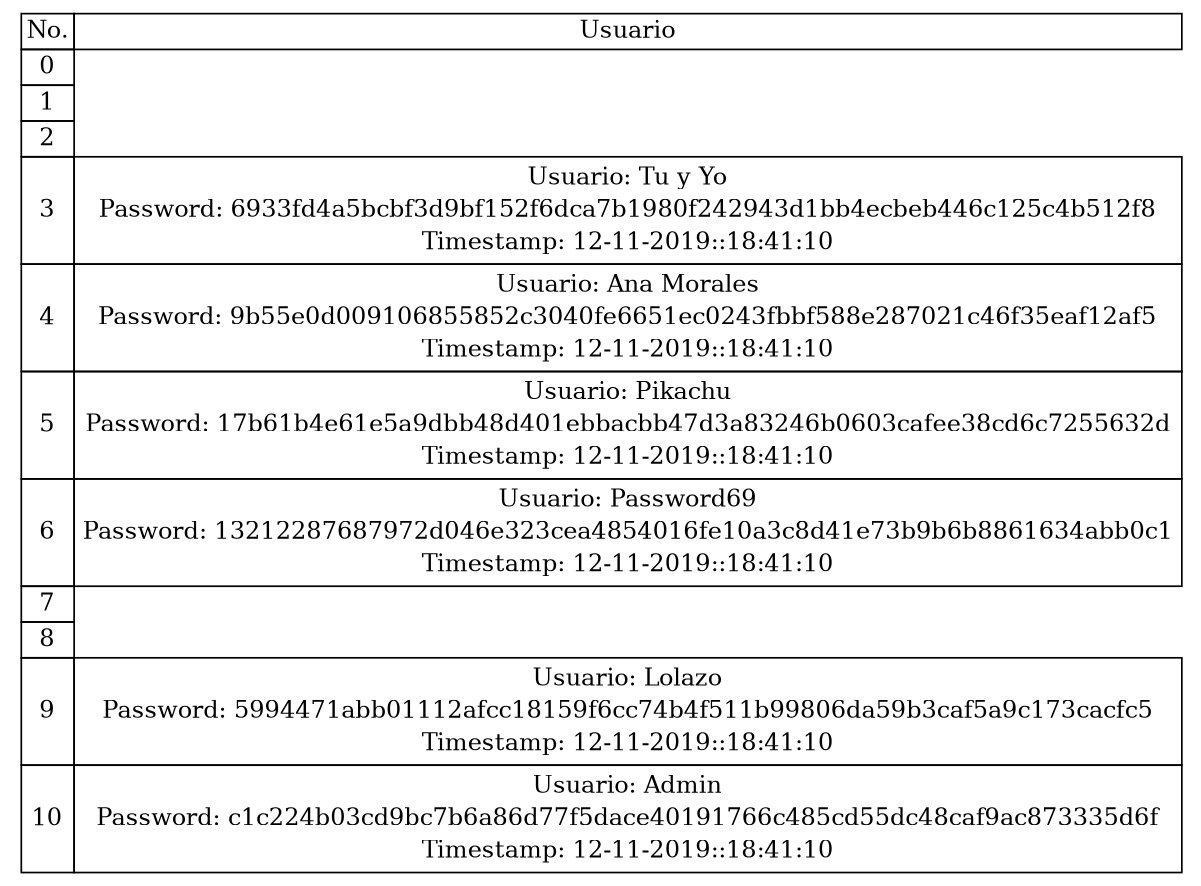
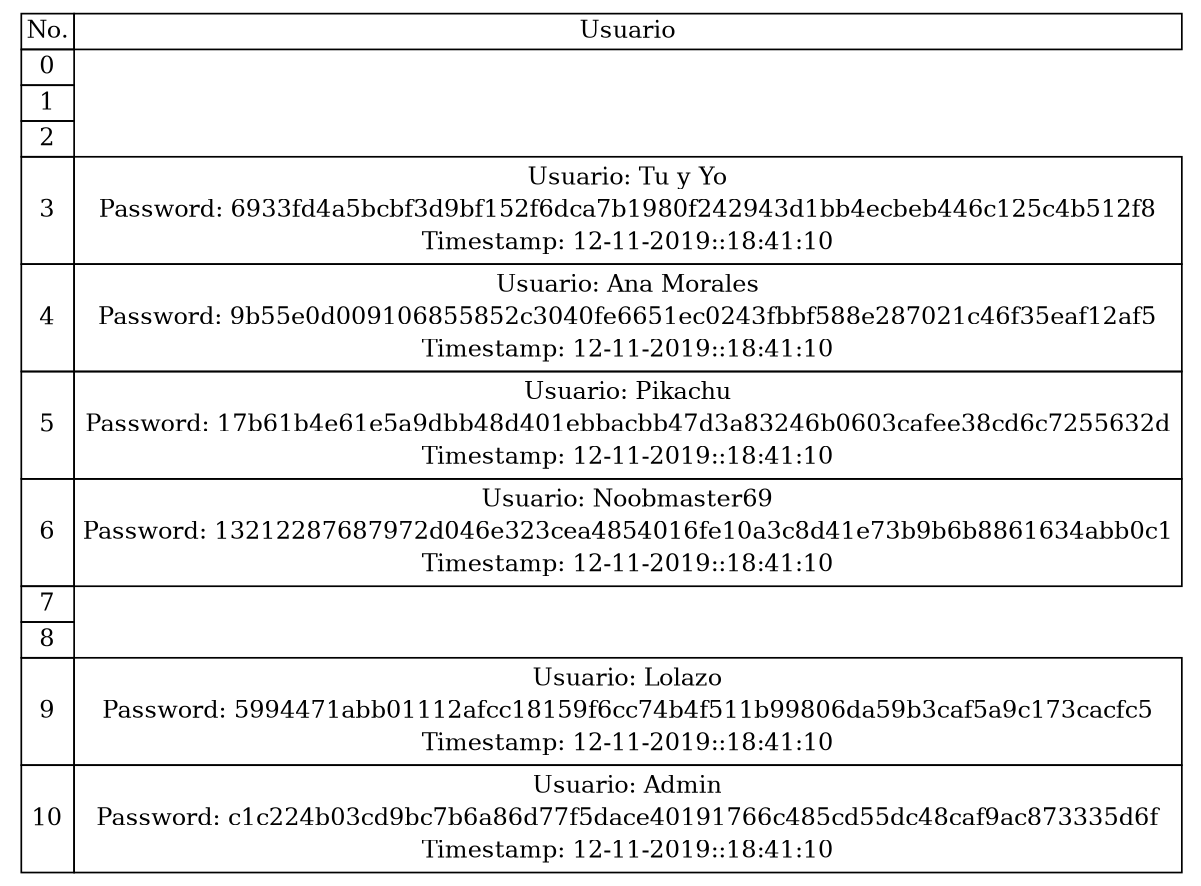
node "No.": text "Usuario: Password69" -> "Usuario: Noobmaster69"
